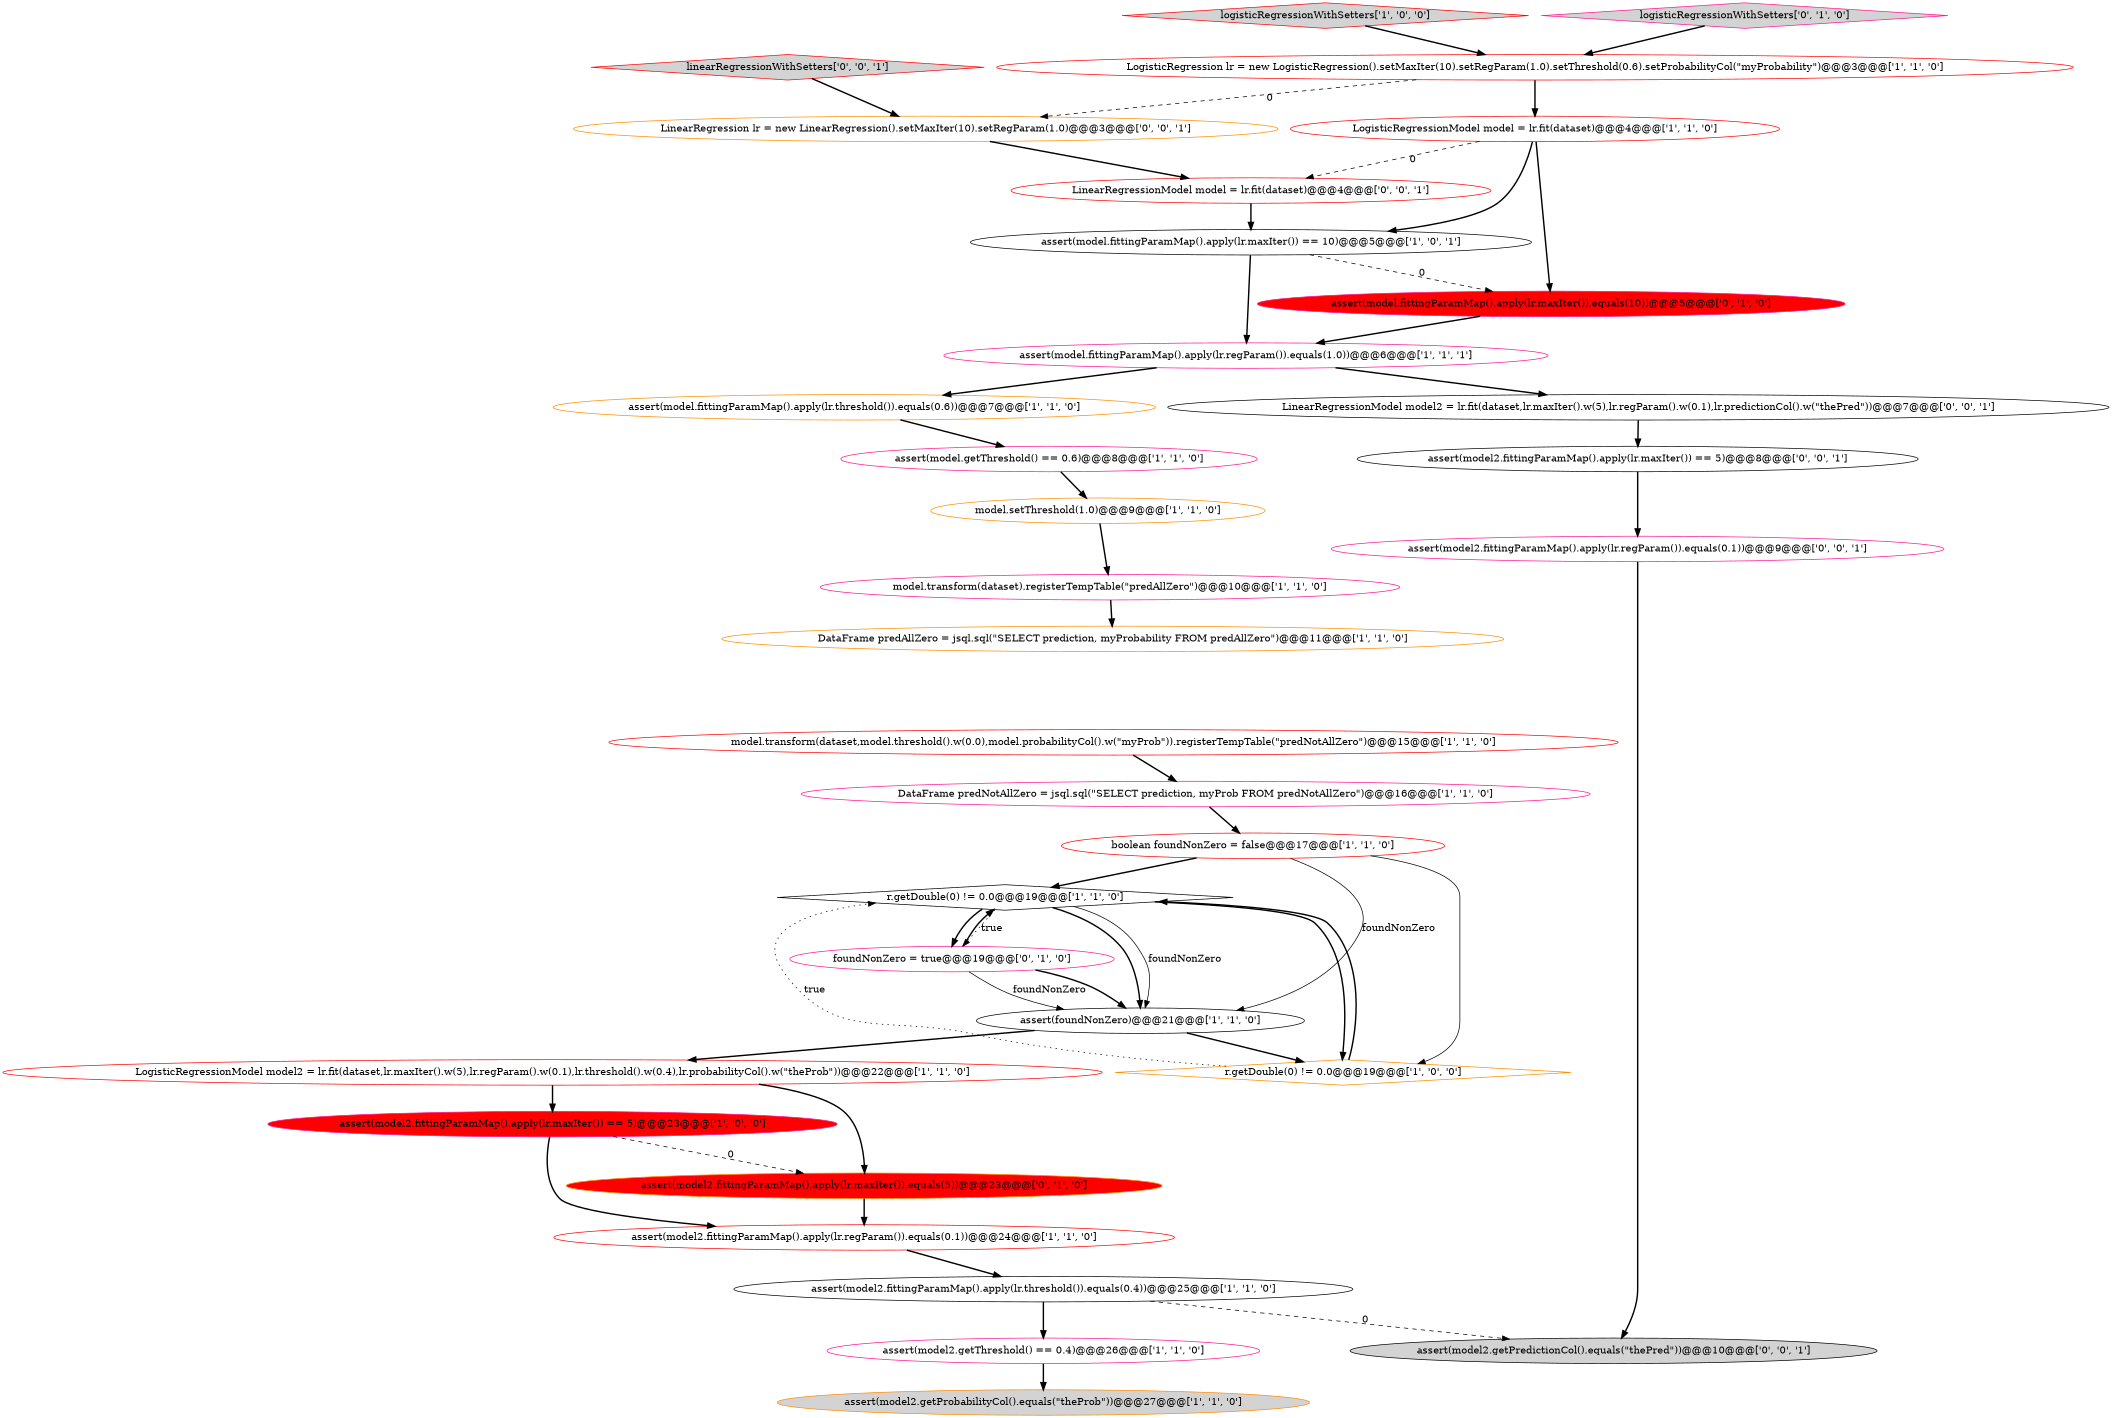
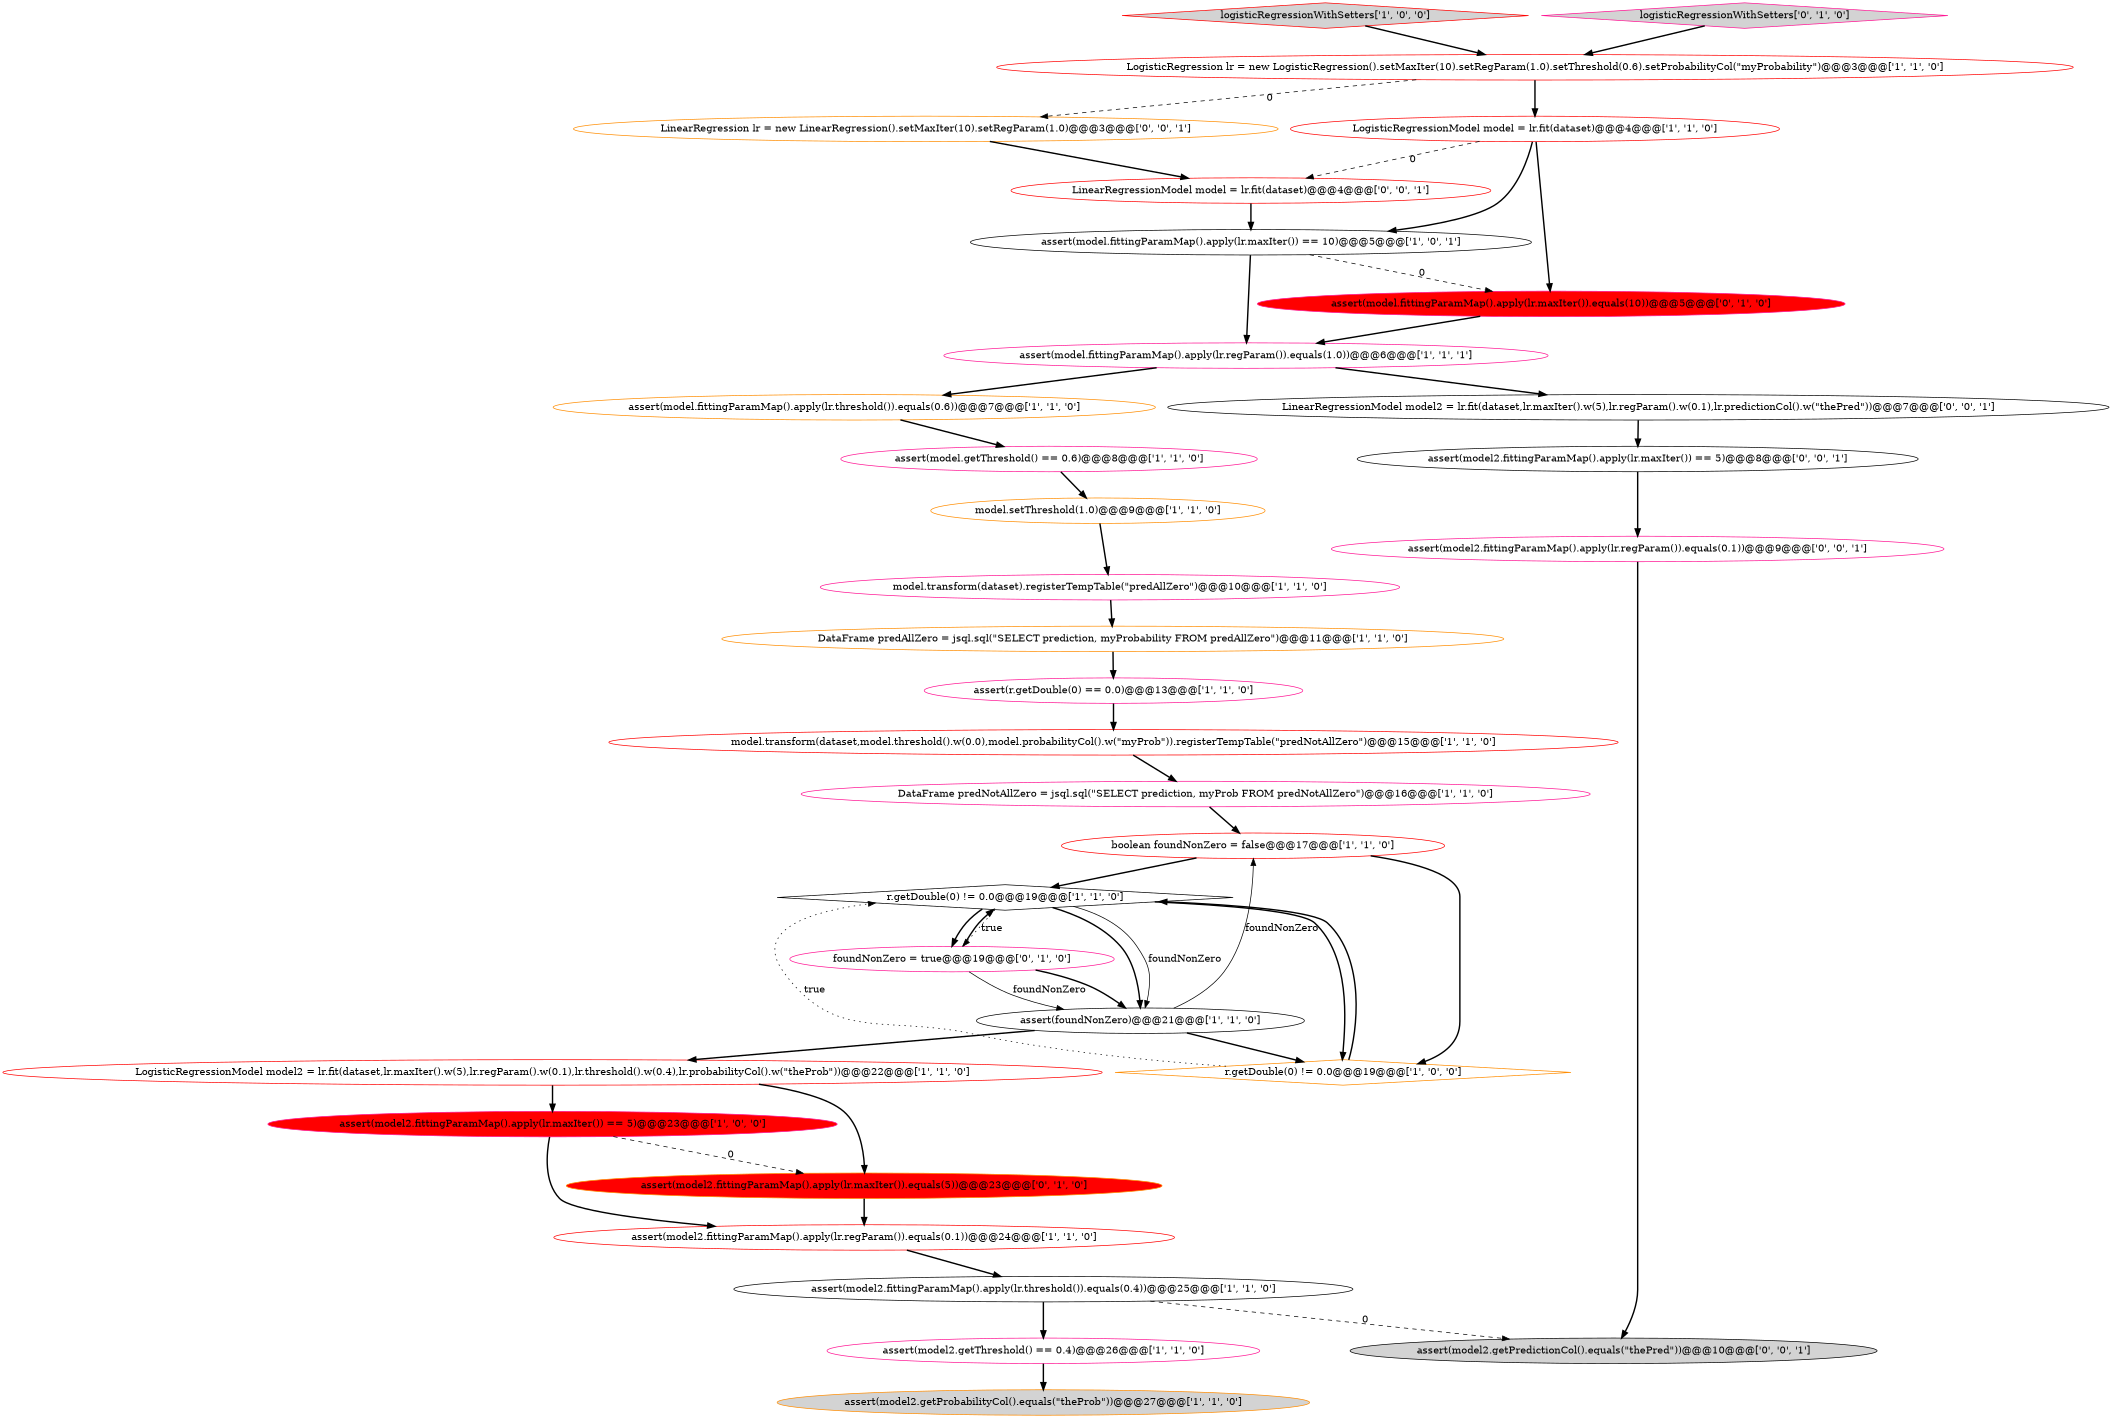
node "linearRegressionWithSetters['0', '0', '1']": removed
node "assert(r.getDouble(0) == 0.0)@@@13@@@['1', '1', '0']": added
edge "boolean foundNonZero = false@@@17@@@['1', '1', '0']" -> "r.getDouble(0) != 0.0@@@19@@@['1', '0', '0']": style solid -> bold
edge "boolean foundNonZero = false@@@17@@@['1', '1', '0']" -> "assert(foundNonZero)@@@21@@@['1', '1', '0']": reversed
